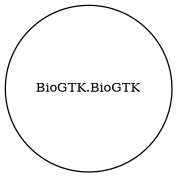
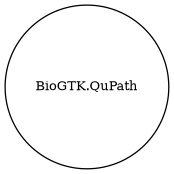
node "BioGTK.BioGTK": label "BioGTK.BioGTK" -> "BioGTK.QuPath"
